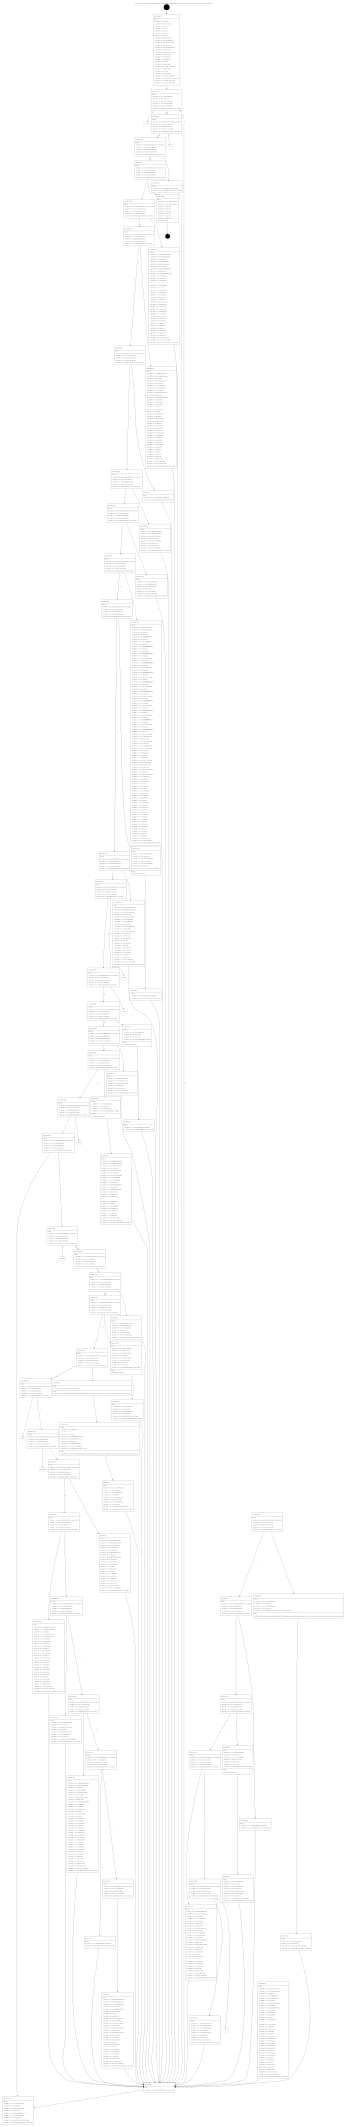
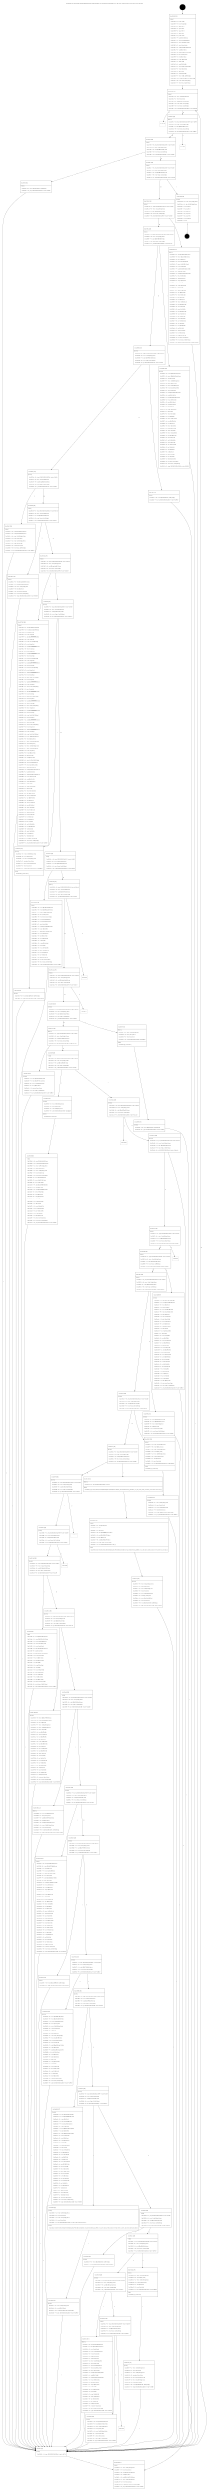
node "0x401ab9 [137]": added
node "0x401658 [28]": added
